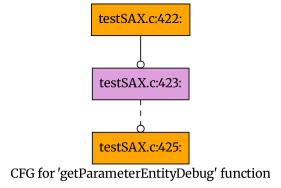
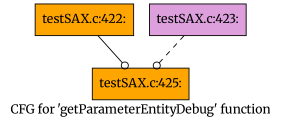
edge "testSAX.c:422:" -> "testSAX.c:423:": now "testSAX.c:422:" -> "testSAX.c:425:"
